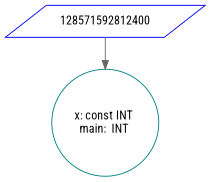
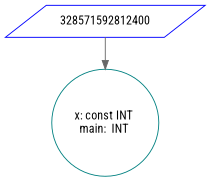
node "128571592812400": label "128571592812400" -> "328571592812400"
